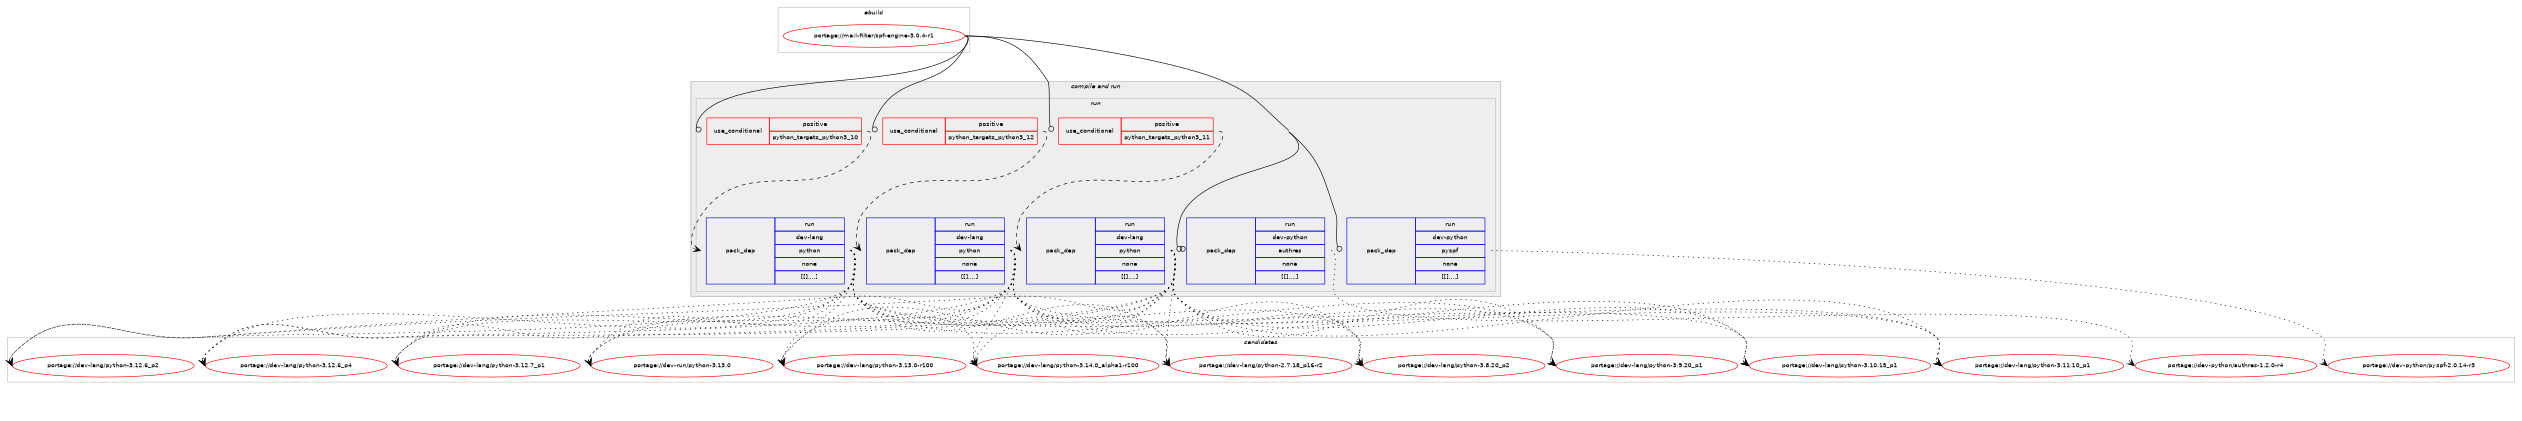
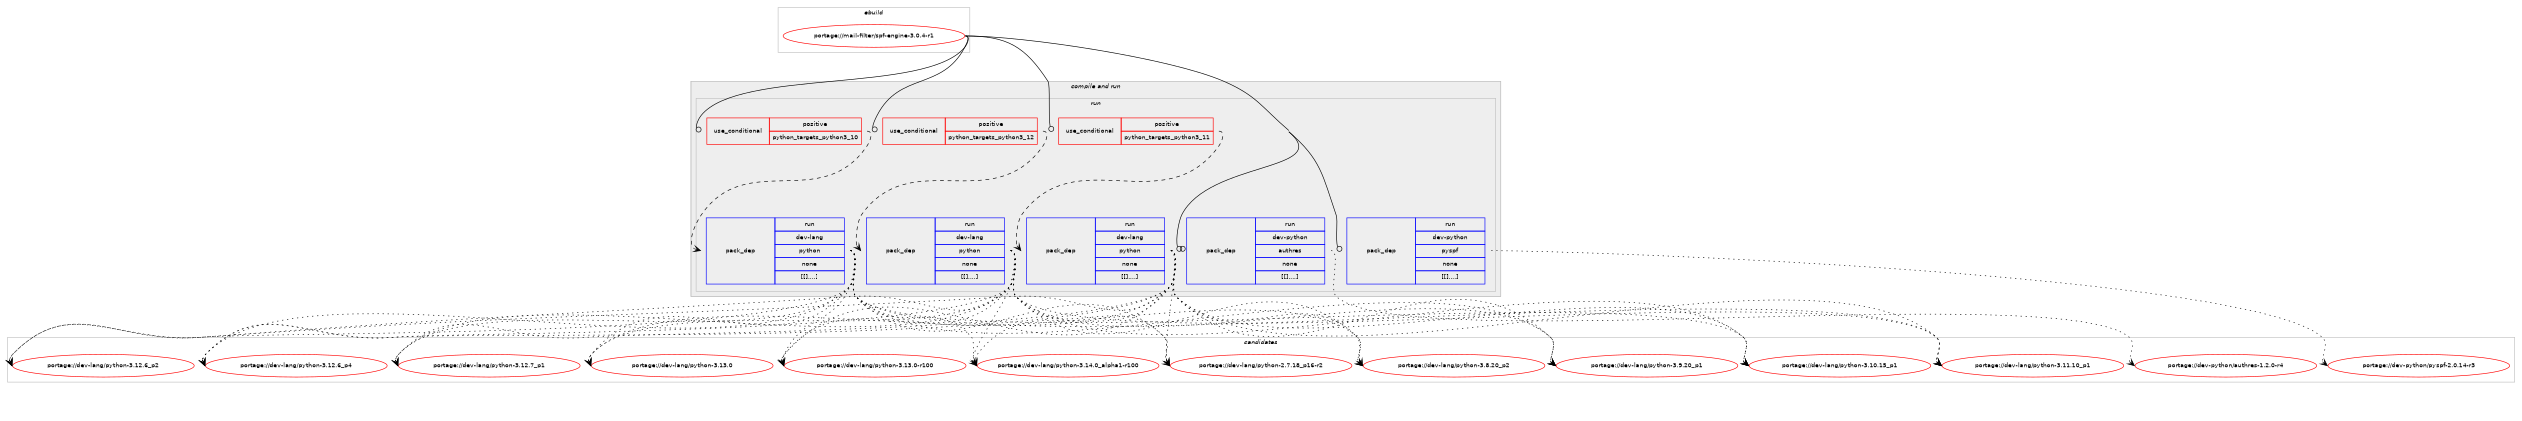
node "portage://dev-run/python-3.13.0": label "portage://dev-run/python-3.13.0" -> "portage://dev-lang/python-3.13.0"
